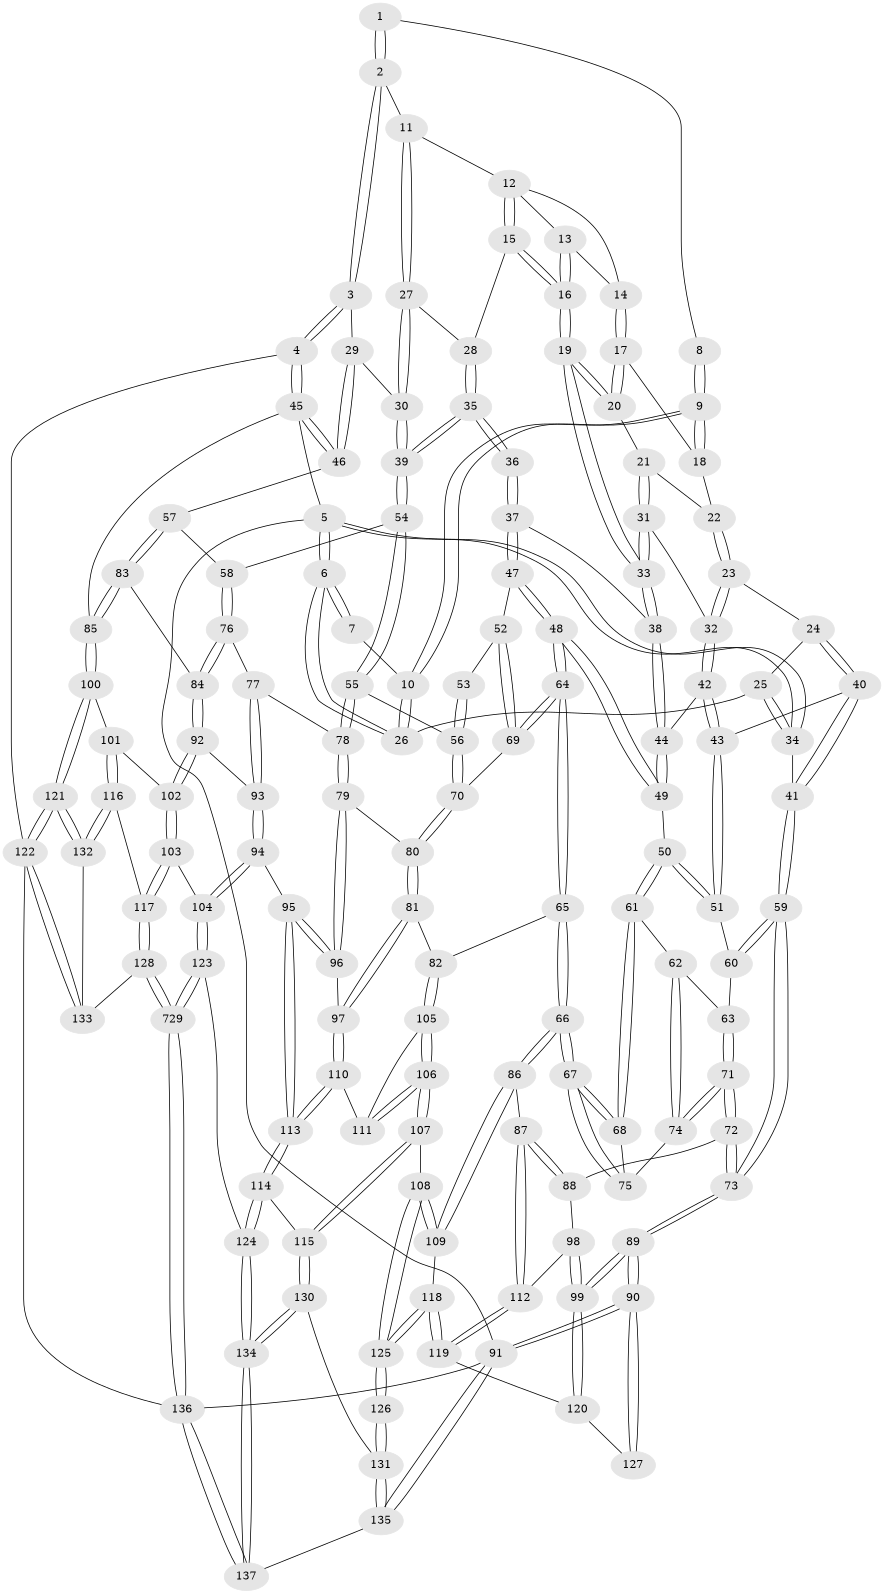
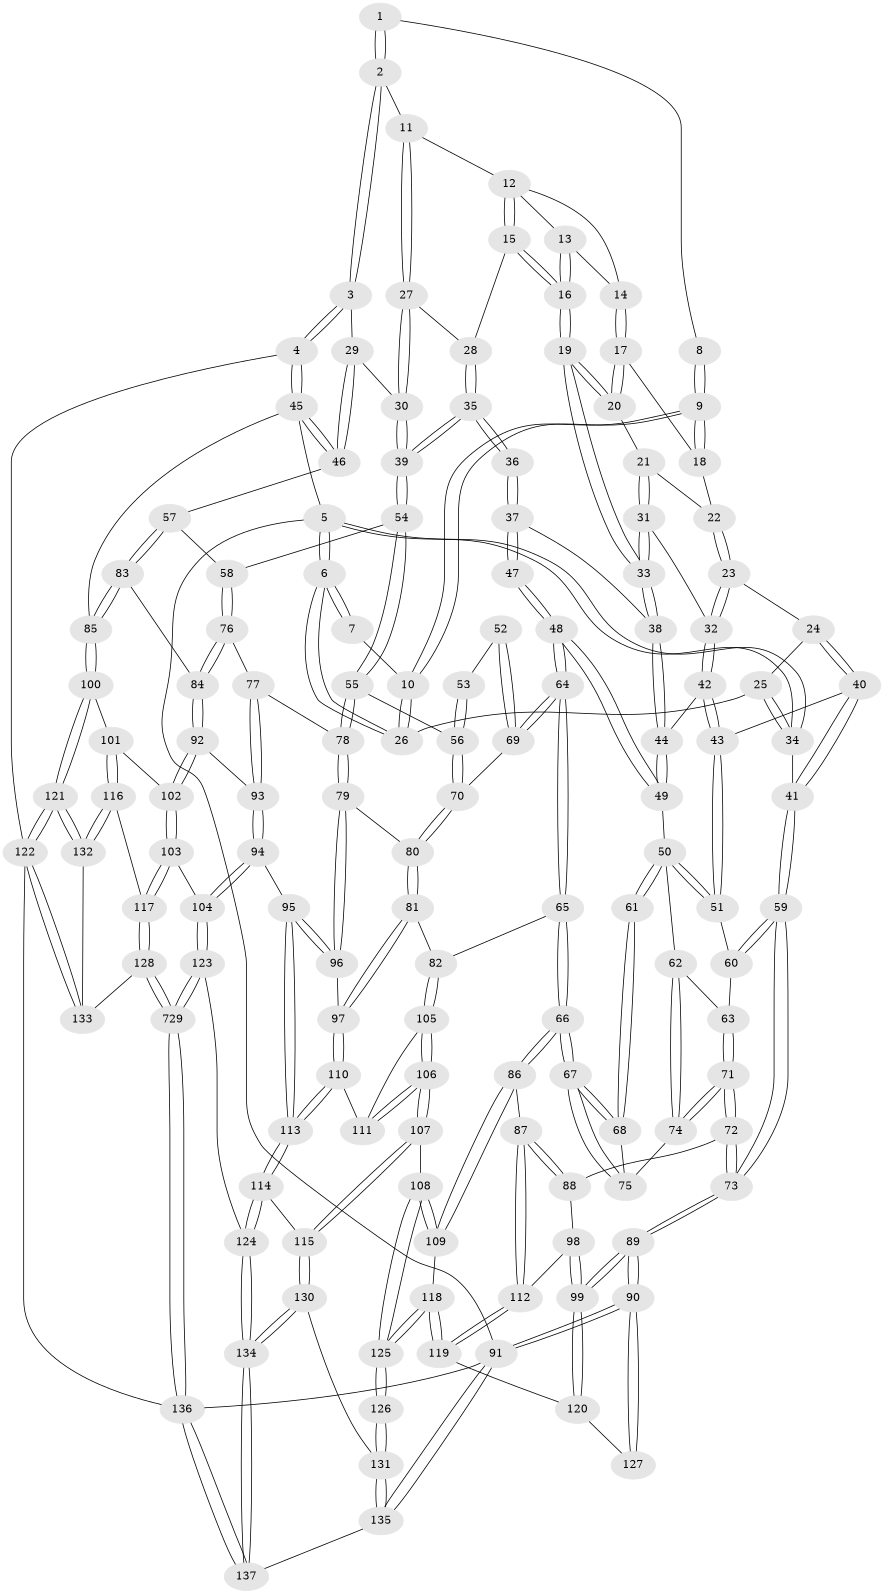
edge "47" -- "52": removed
edge "61" -- "62": now "50" -- "62"
